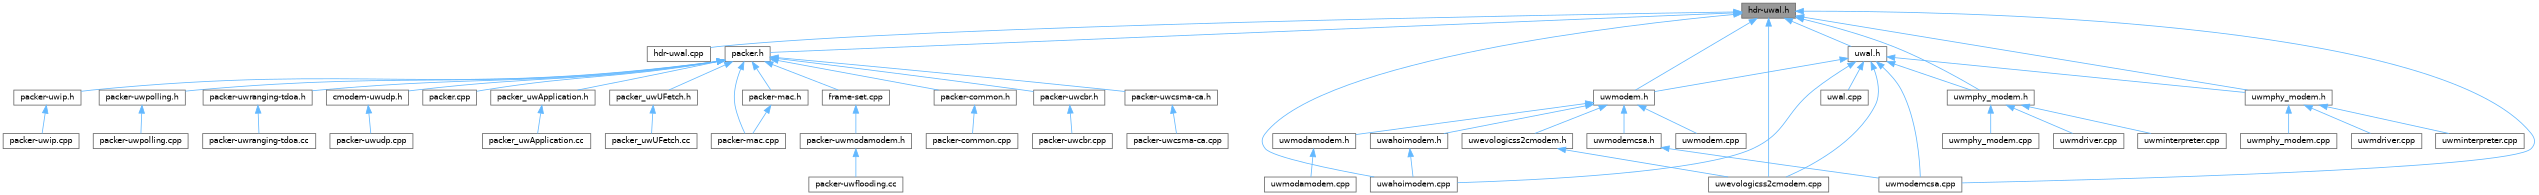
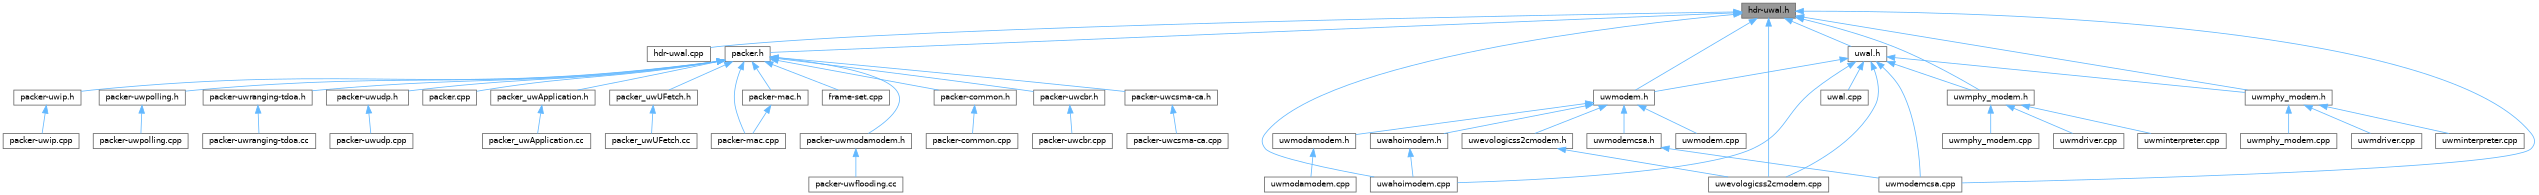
node "cmodem-uwudp.h": label "cmodem-uwudp.h" -> "packer-uwudp.h"
edge "packer-uwmodamodem.h" -> "frame-set.cpp": now "packer-uwmodamodem.h" -> "packer.h"
